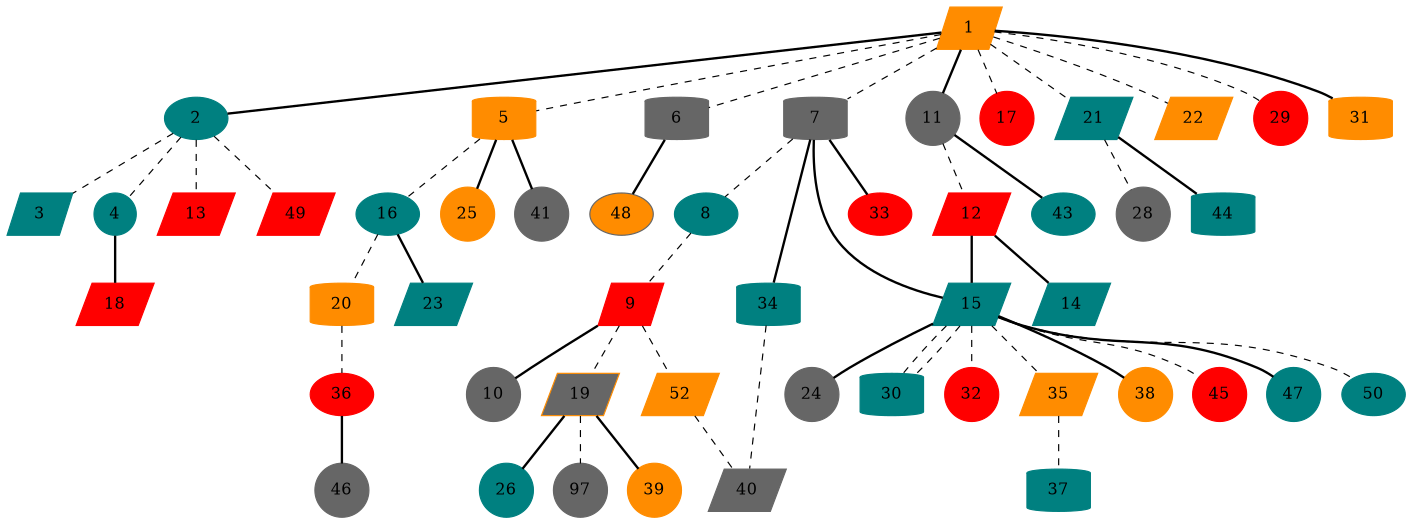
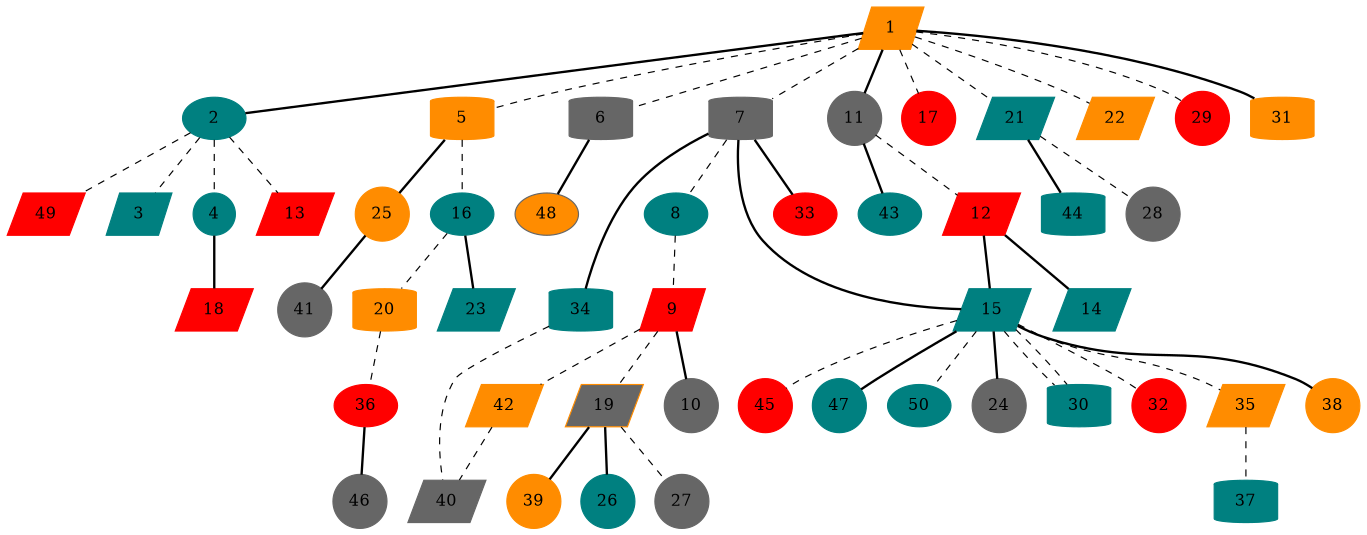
edge "5" -- "41": now "25" -- "41"
node "52": label "52" -> "42"
node "97": label "97" -> "27"
